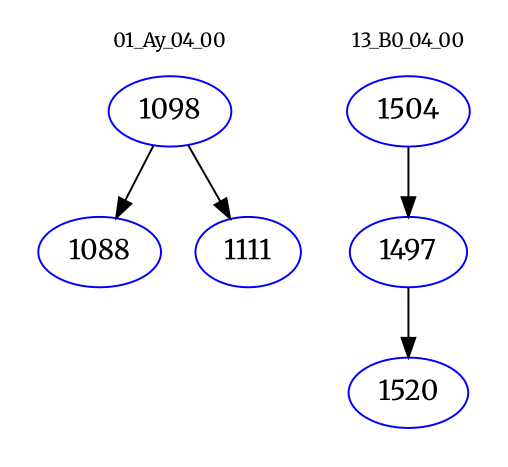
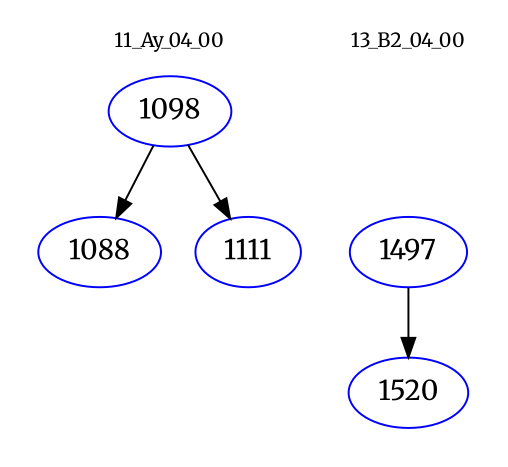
cluster "01_Ay_04_00": label "01_Ay_04_00" -> "11_Ay_04_00"
cluster "13_B0_04_00": label "13_B0_04_00" -> "13_B2_04_00"
node "1504": removed
